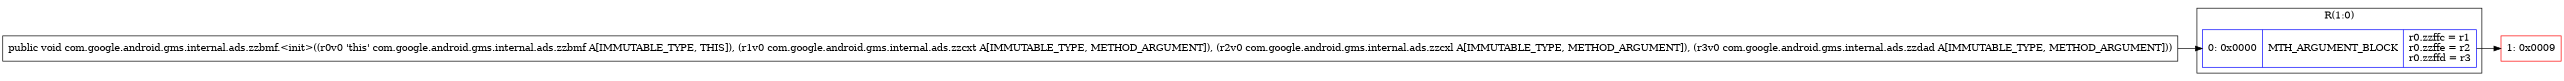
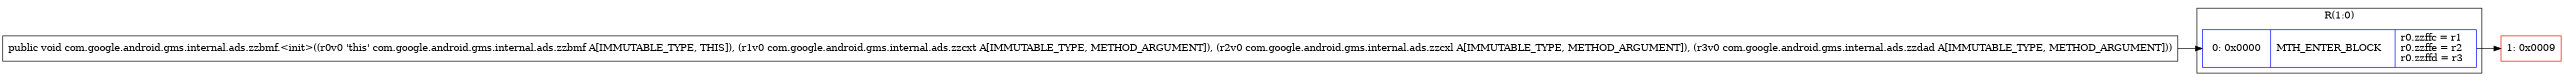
node "0: 0x0000": text "MTH_ARGUMENT_BLOCK" -> "MTH_ENTER_BLOCK"
